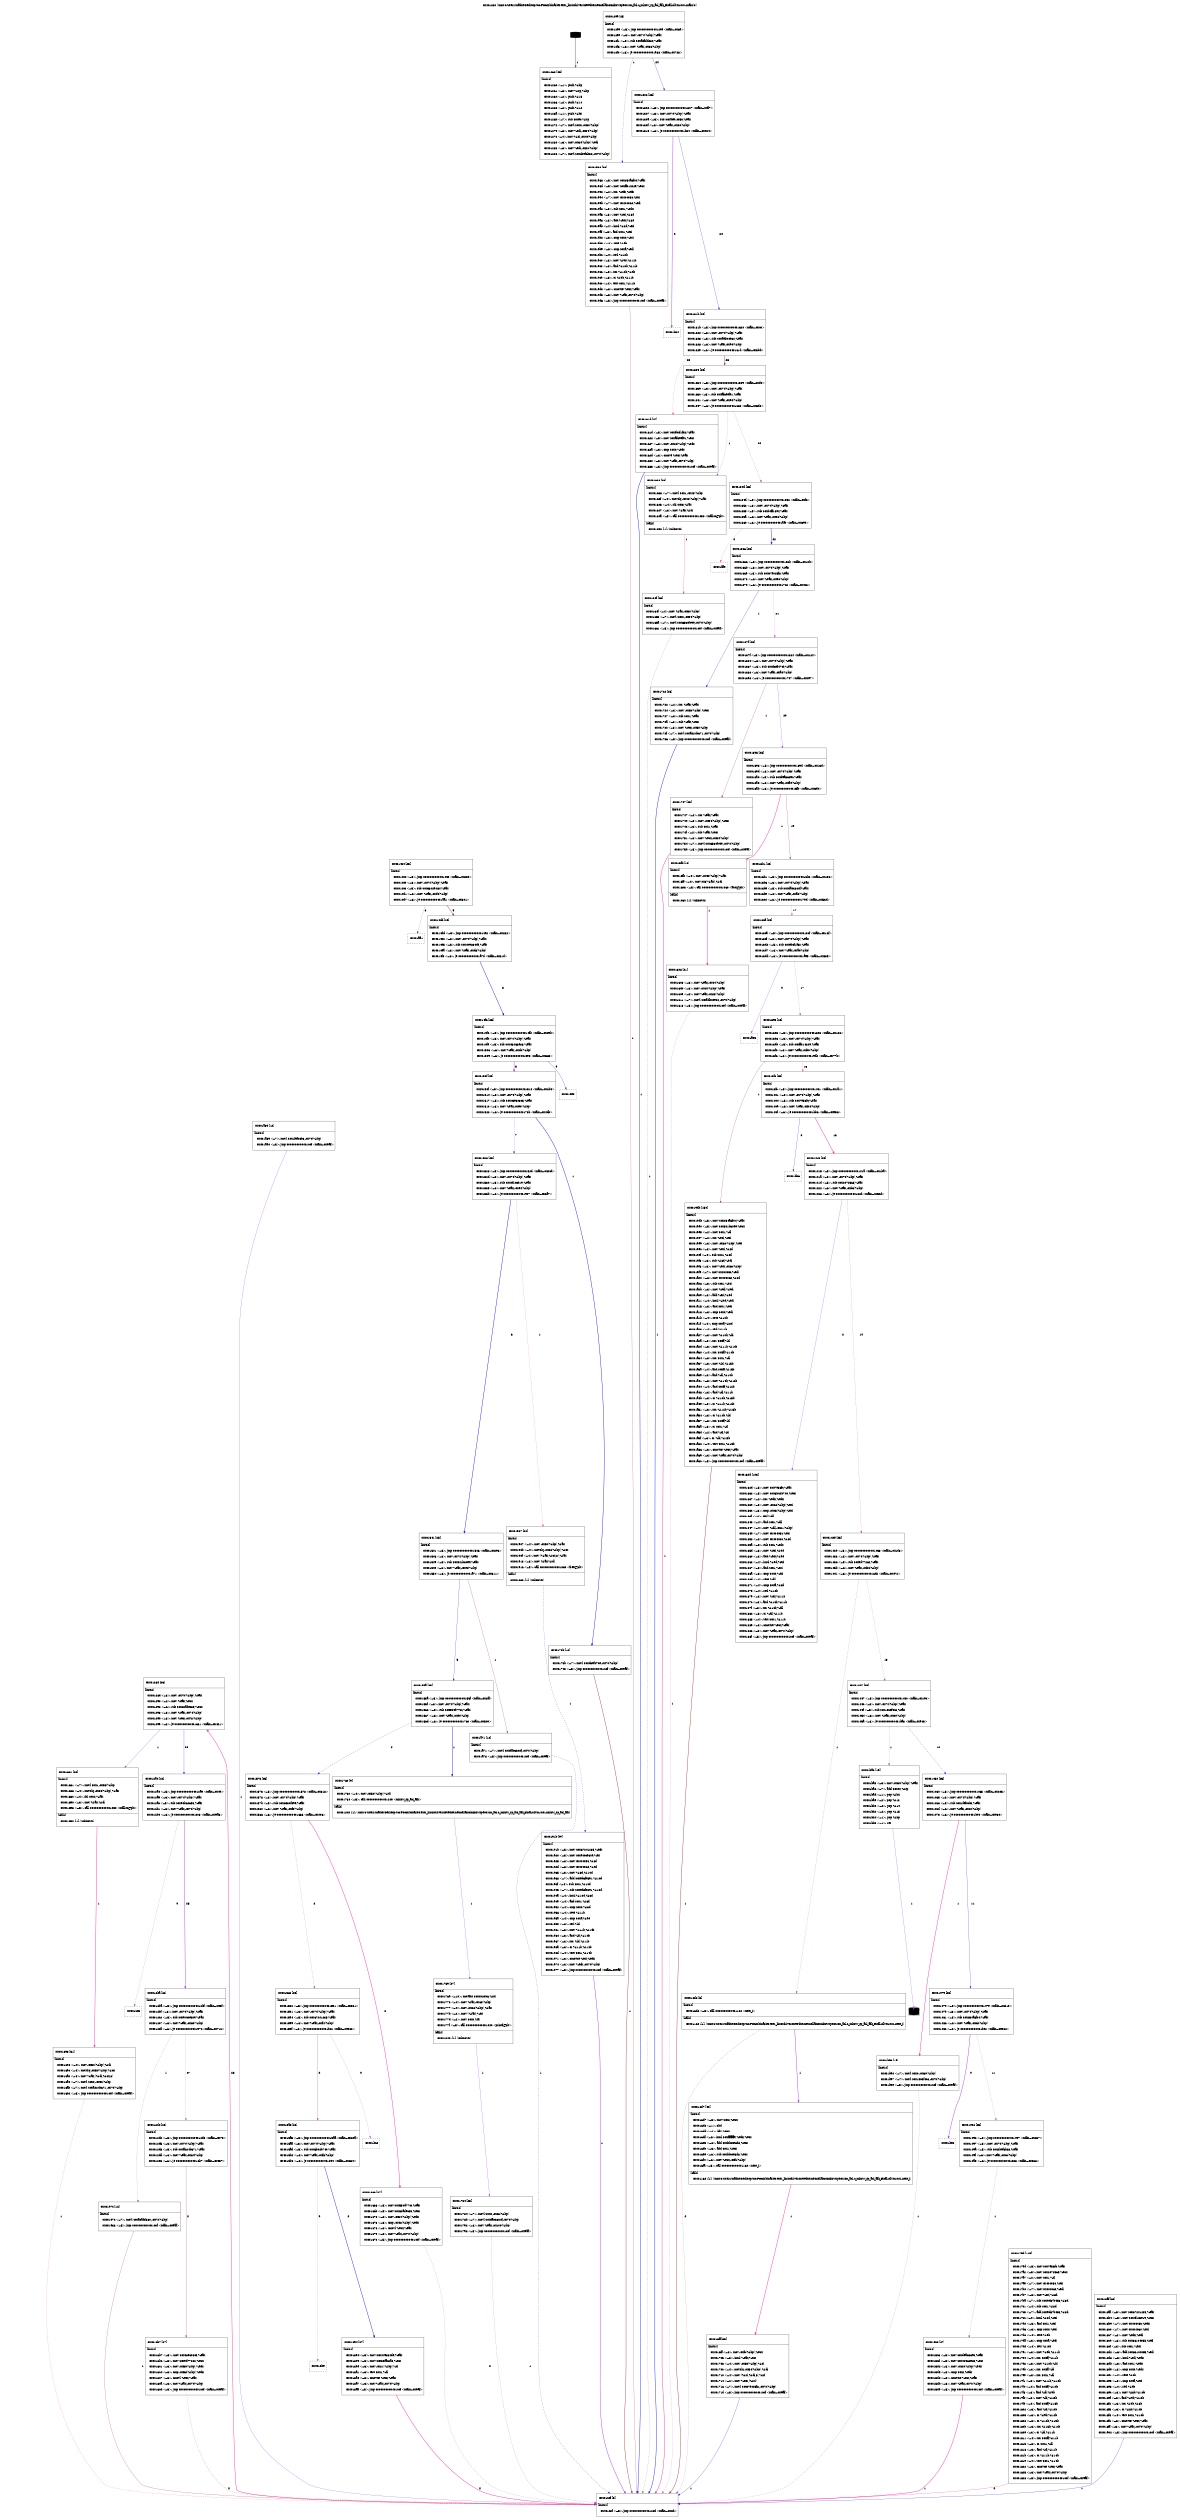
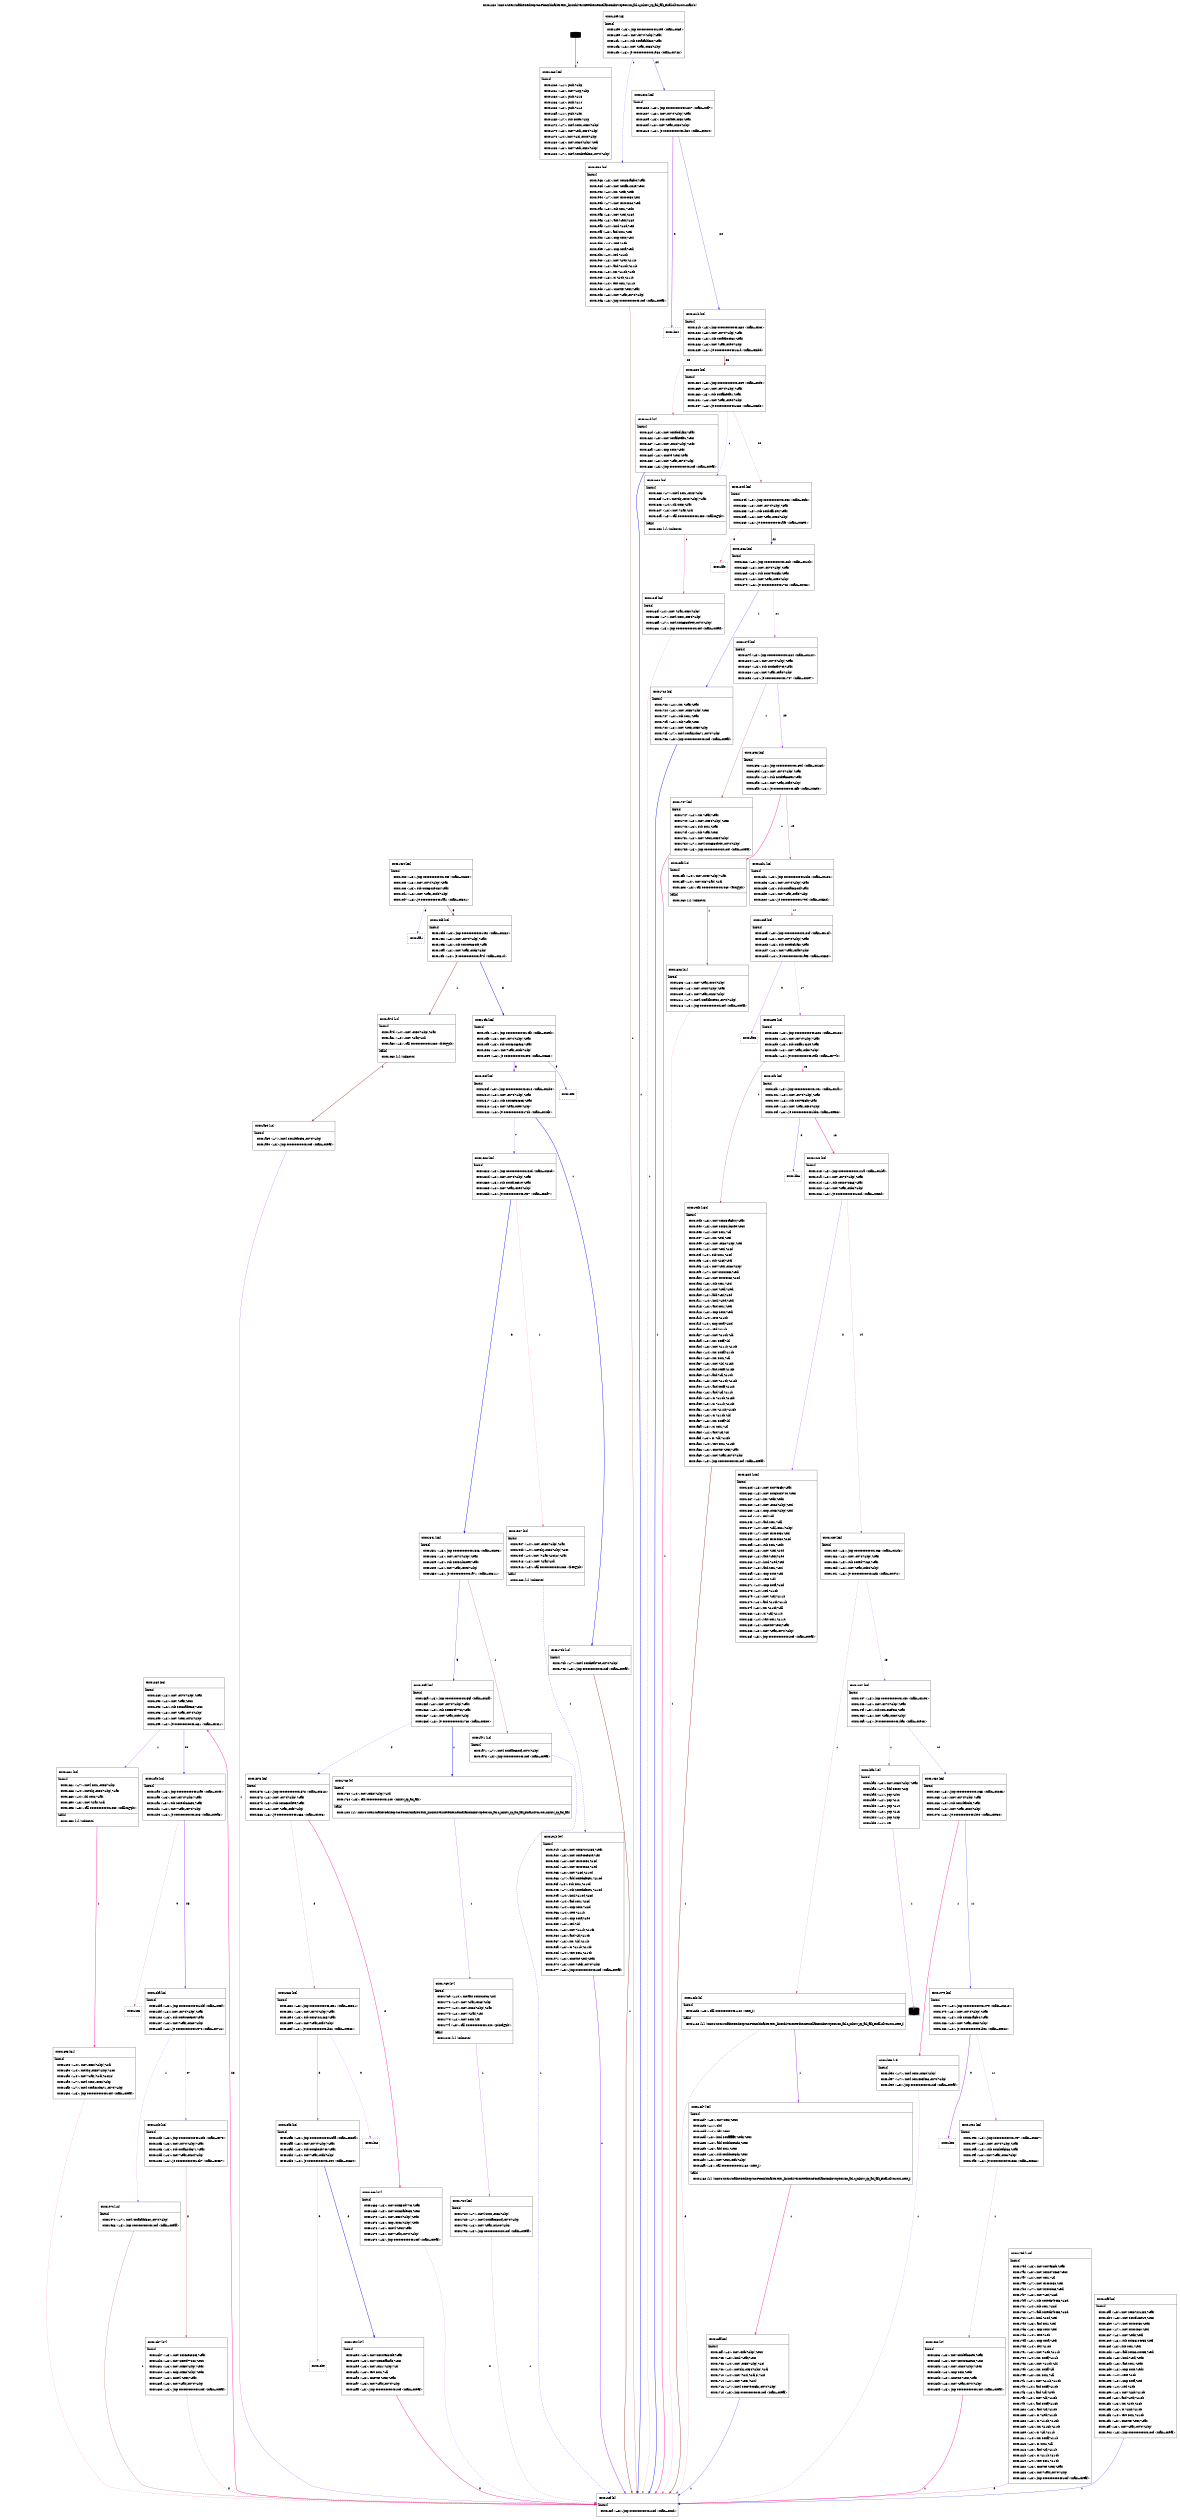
node "0x401a7d [12]": added
